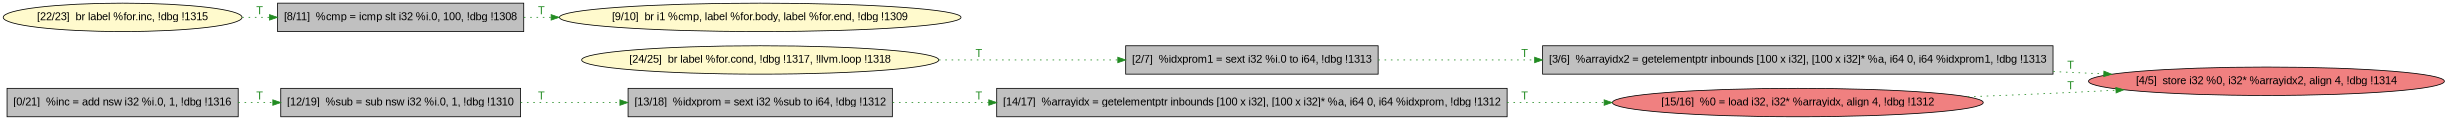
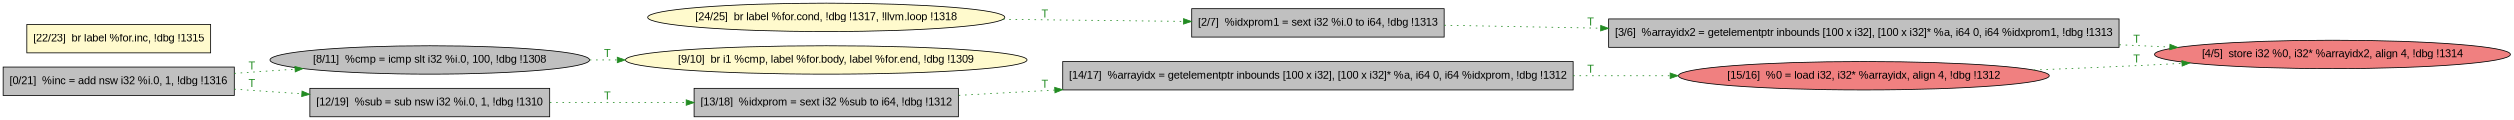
node "[22/23]  br label %for.inc, !dbg !1315": shape ellipse -> box
edge "[22/23]  br label %for.inc, !dbg !1315" -> "[8/11]  %cmp = icmp slt i32 %i.0, 100, !dbg !1308": now "[0/21]  %inc = add nsw i32 %i.0, 1, !dbg !1316" -> "[8/11]  %cmp = icmp slt i32 %i.0, 100, !dbg !1308"
node "[8/11]  %cmp = icmp slt i32 %i.0, 100, !dbg !1308": shape box -> ellipse
